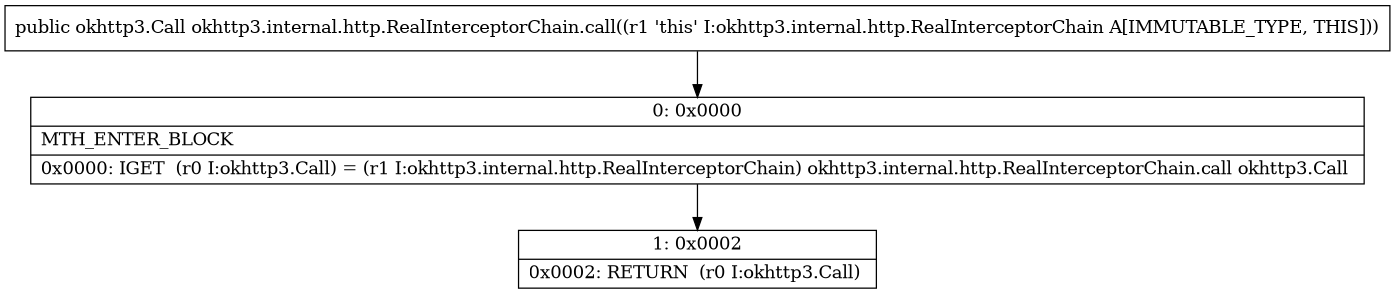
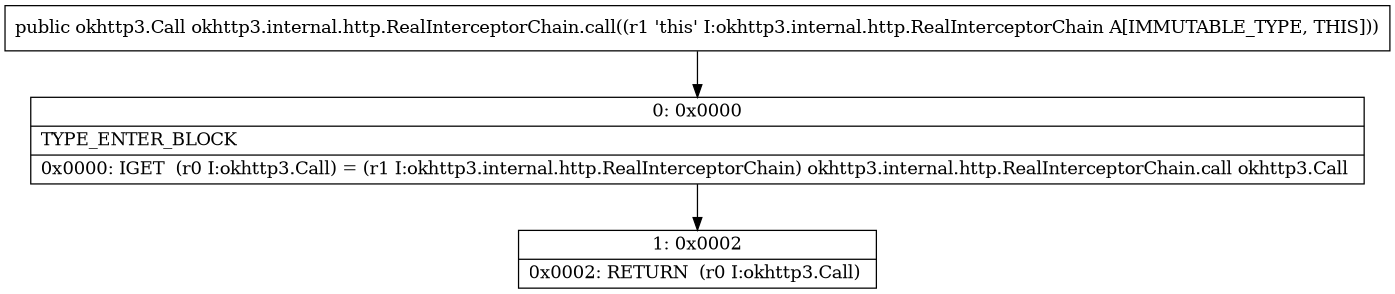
node "0: 0x0000": text "MTH_ENTER_BLOCK" -> "TYPE_ENTER_BLOCK"
